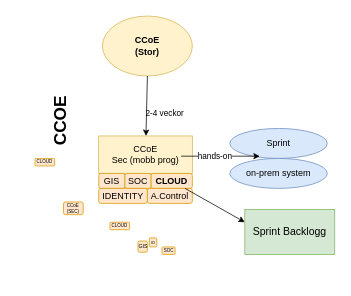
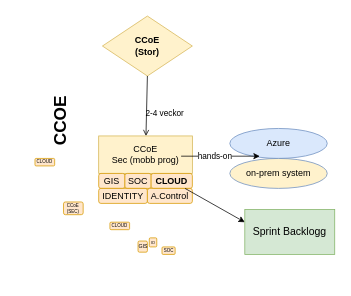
node "CCoE (Stor)": shape ellipse -> diamond
edge "CCoE (Stor)" -> "CCoE Sec (mobb prog)": arrowhead classic -> open
node "Sprint": label "Sprint" -> "Azure"
node "on-prem system": fillcolor #dae8fc -> #fff2cc
